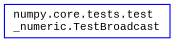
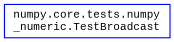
node "numpy.core.tests.test _numeric.TestBroadcast": label "numpy.core.tests.test _numeric.TestBroadcast" -> "numpy.core.tests.numpy _numeric.TestBroadcast"
